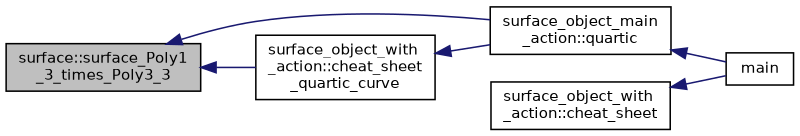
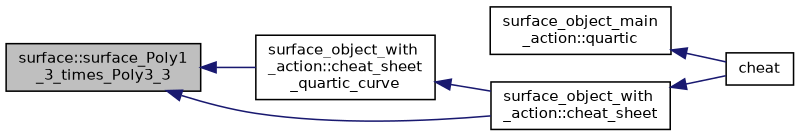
edge "surface_object_main _action::quartic" -> "surface::surface_Poly1 _3_times_Poly3_3": now "surface_object_with _action::cheat_sheet" -> "surface::surface_Poly1 _3_times_Poly3_3"
edge "surface_object_main _action::quartic" -> "surface_object_with _action::cheat_sheet _quartic_curve": now "surface_object_with _action::cheat_sheet" -> "surface_object_with _action::cheat_sheet _quartic_curve"
node "main": label "main" -> "cheat"
